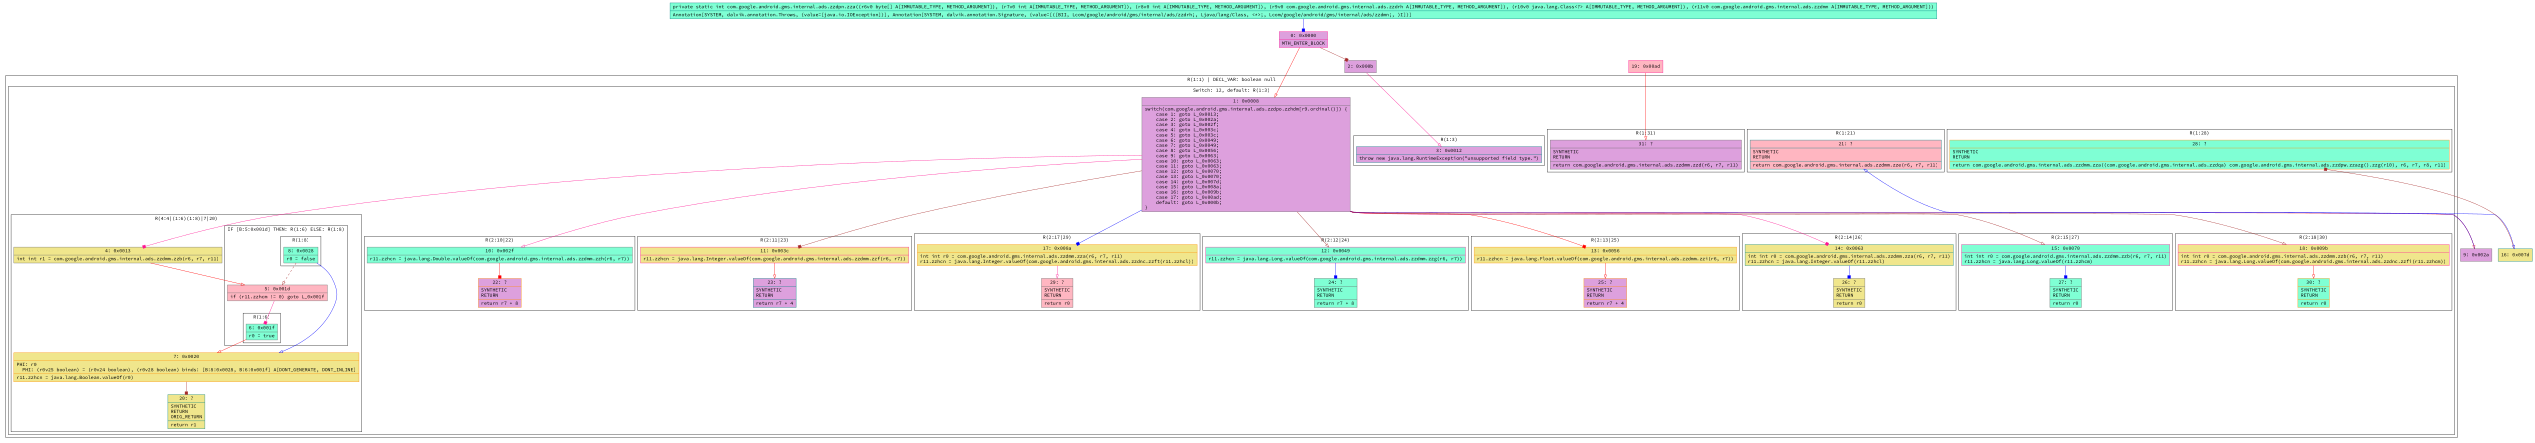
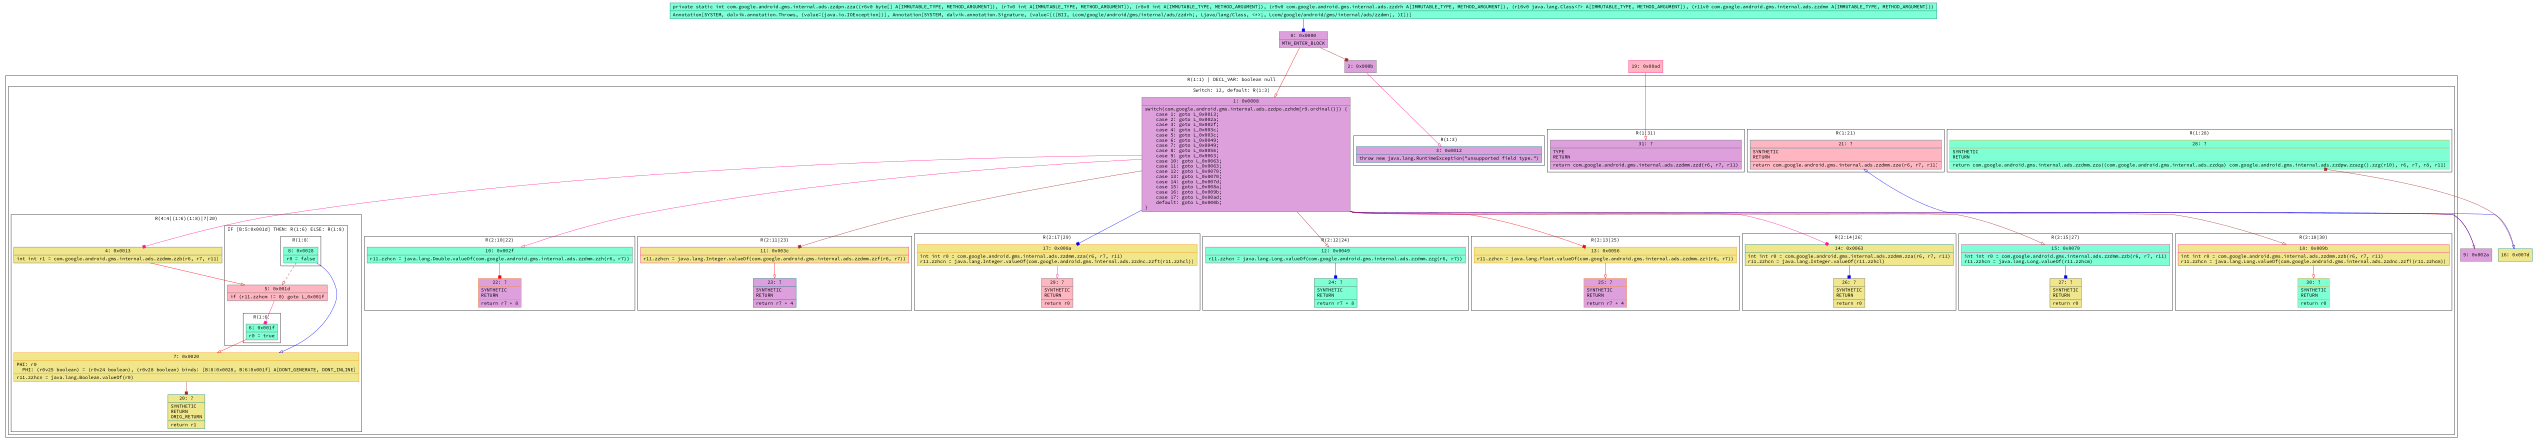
node "31: ?": text "SYNTHETIC" -> "TYPE"
node "27: ?": fillcolor aquamarine -> khaki
